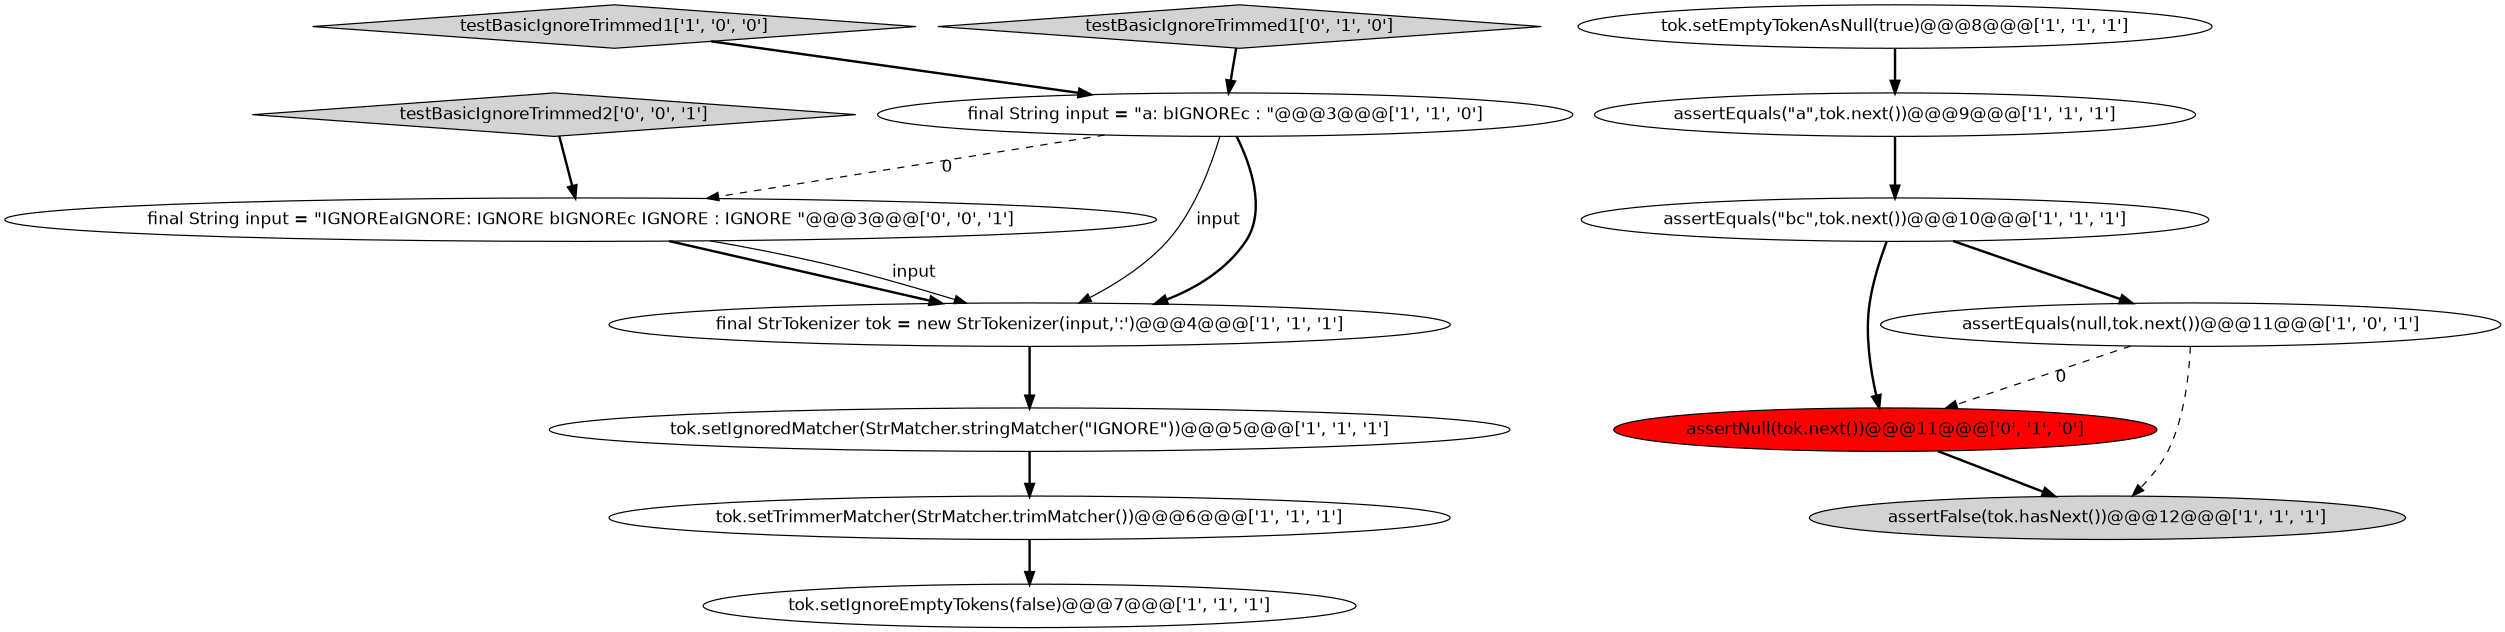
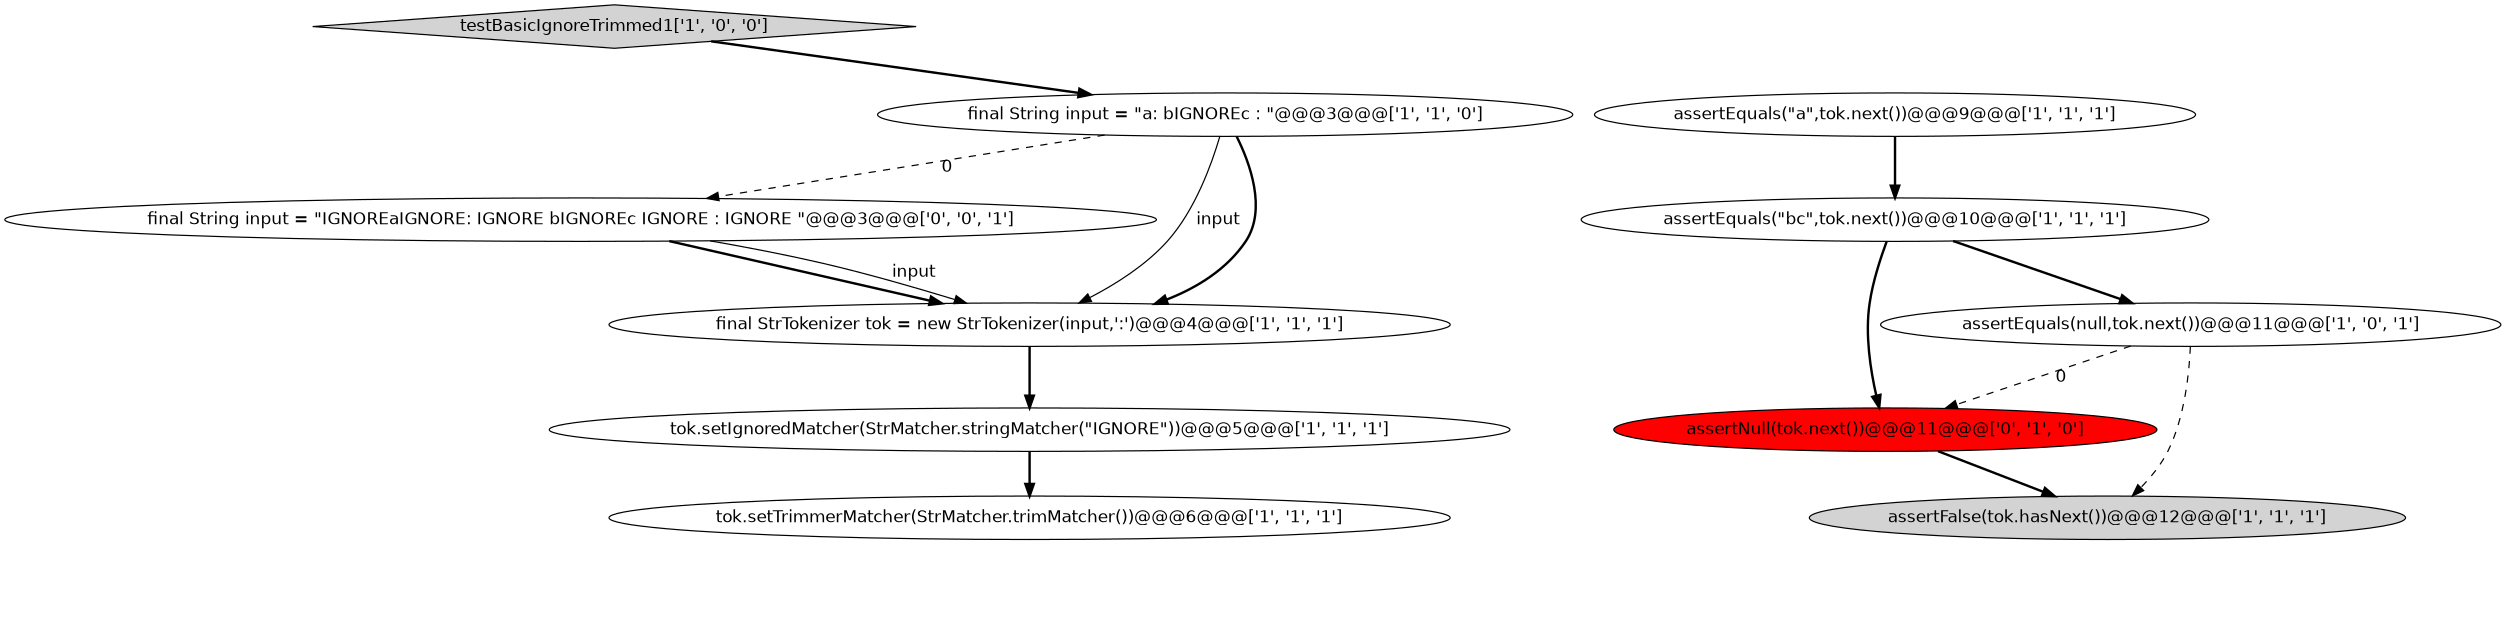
node "testBasicIgnoreTrimmed1['0', '1', '0']": removed
node "tok.setEmptyTokenAsNull(true)@@@8@@@['1', '1', '1']": removed
node "testBasicIgnoreTrimmed2['0', '0', '1']": removed
node "tok.setIgnoreEmptyTokens(false)@@@7@@@['1', '1', '1']": removed
